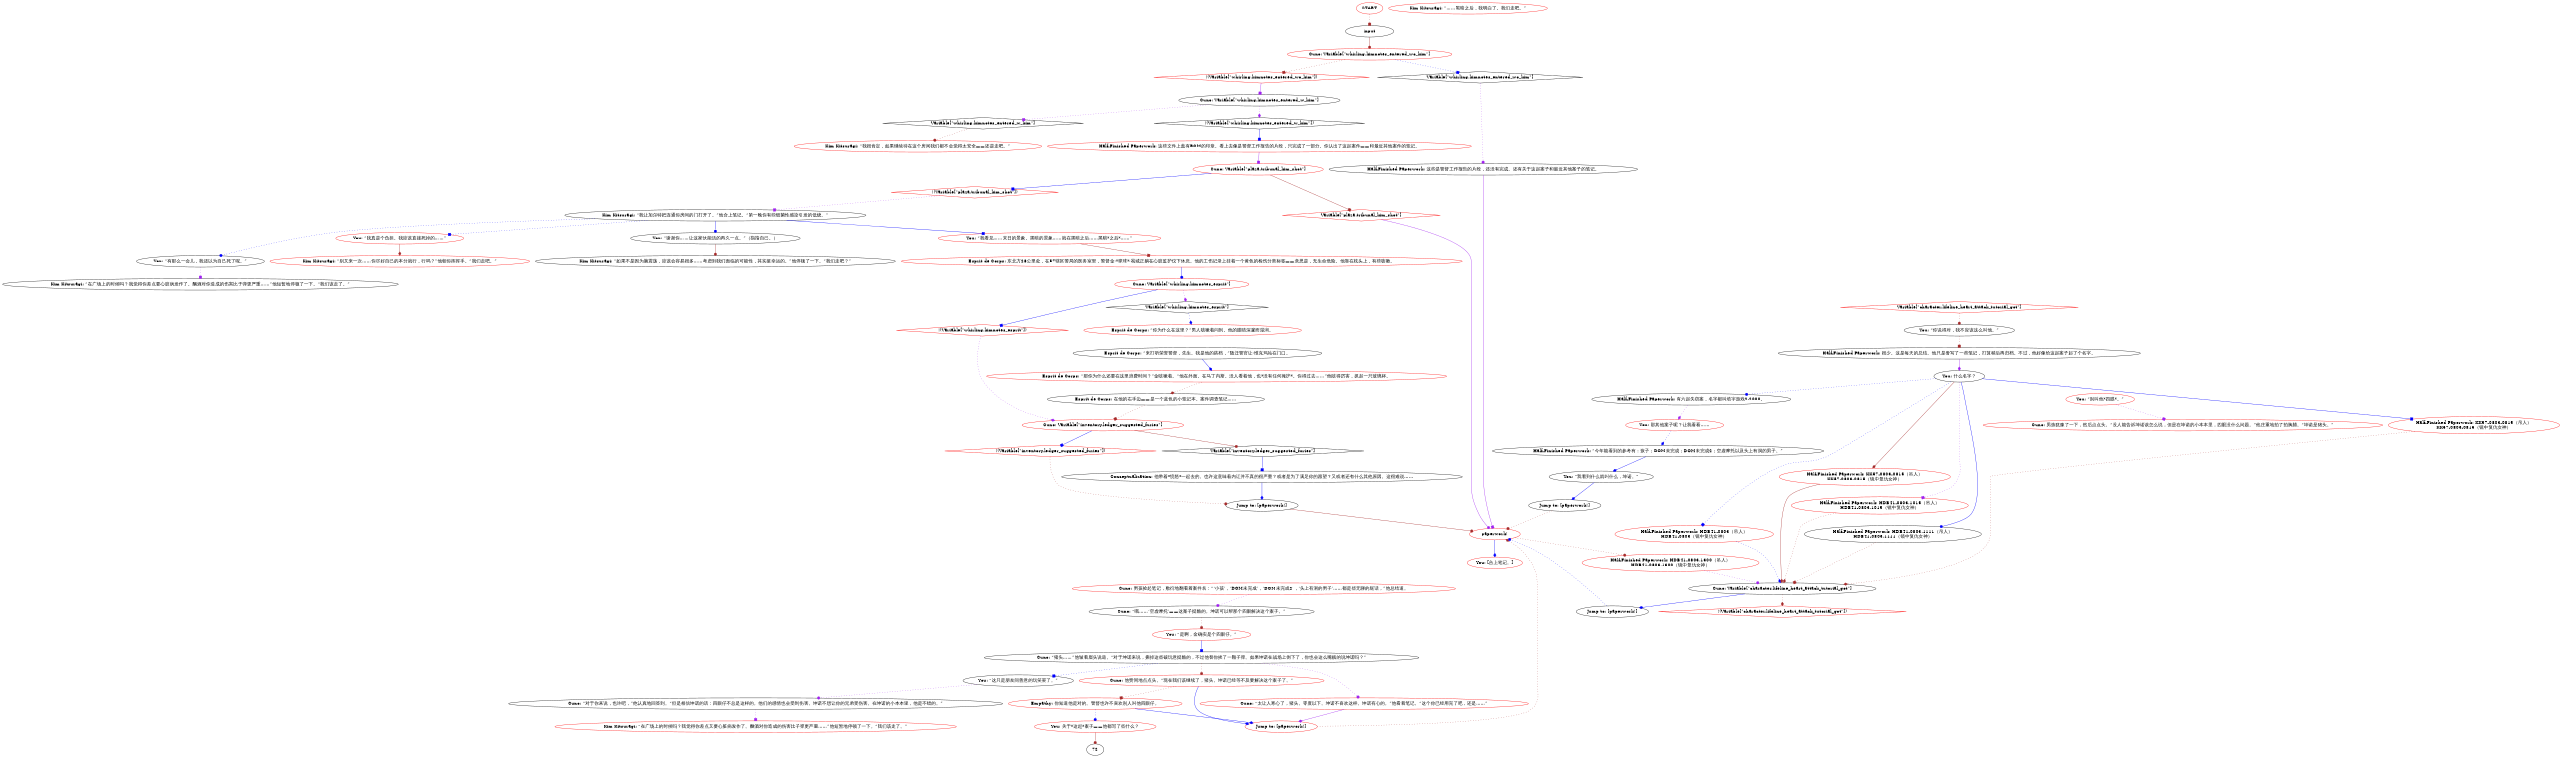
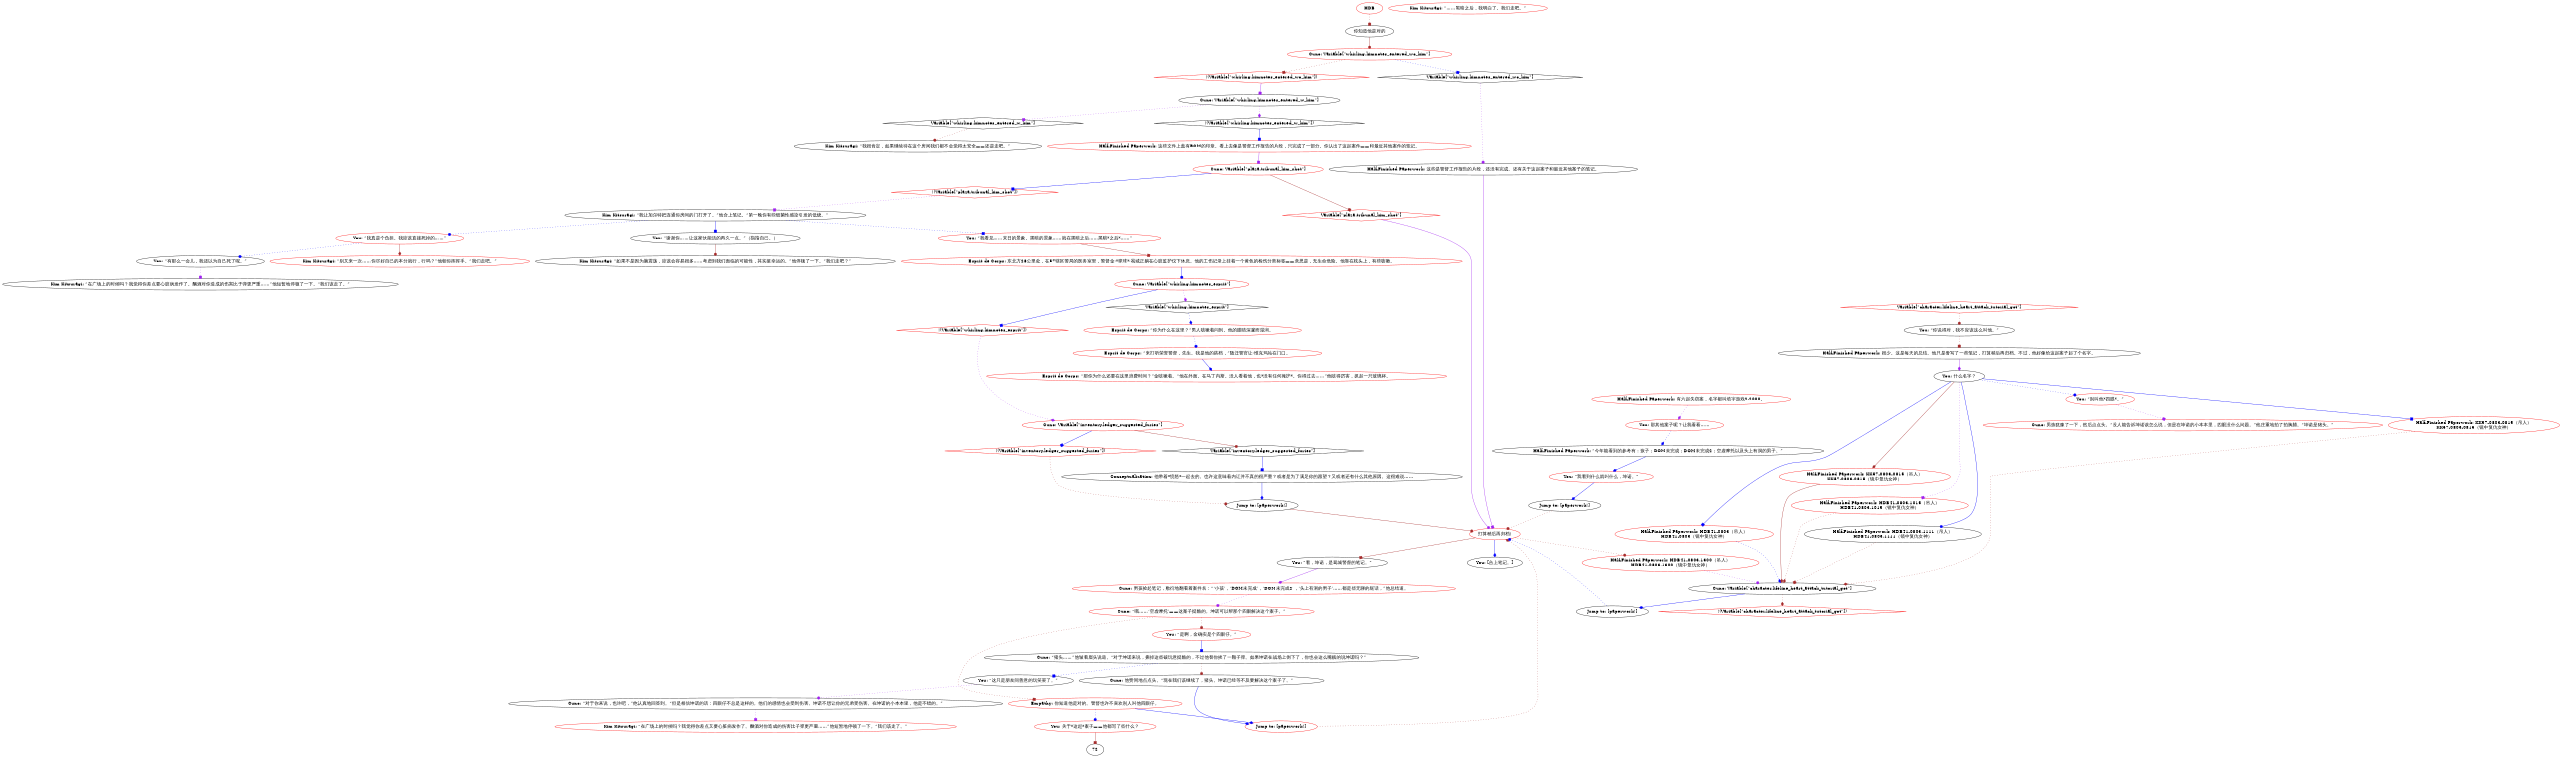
node "START": label "START" -> "HDB"
node "input": label "input" -> "你知道他是对的"
node "Kim Kitsuragi: “我很肯定，如果继续待在这个房间我们都不会觉得太安全——还是走吧。”": color red -> black
edge "Kim Kitsuragi: “我让加尔特把连通你房间的门打开了。”他合上笔记。“第一晚你有些细菌性感染引发的低烧。”" -> "You: “谢谢你……让这家伙能活的再久一点。”（指指自己。）": arrowhead dot -> box
edge "Kim Kitsuragi: “我让加尔特把连通你房间的门打开了。”他合上笔记。“第一晚你有些细菌性感染引发的低烧。”" -> "You: “有那么一会儿，我还以为自己死了呢。”": now "You: “我真是个负担。我应该直接死掉的……”" -> "You: “有那么一会儿，我还以为自己死了呢。”"
edge "Kim Kitsuragi: “我让加尔特把连通你房间的门打开了。”他合上笔记。“第一晚你有些细菌性感染引发的低烧。”" -> "You: “我真是个负担。我应该直接死掉的……”": arrowhead box -> dot
edge "Kim Kitsuragi: “我让加尔特把连通你房间的门打开了。”他合上笔记。“第一晚你有些细菌性感染引发的低烧。”" -> "You: “我看见……末日的景象。黑暗的景象……就在黑暗之后……黑暗*之后*……”": style solid -> dotted
edge "Esprit de Corps: “你为什么在这里？”男人咳嗽着问到。他的眼睛深邃而湿润。" -> "Esprit de Corps: “来打听荣誉警督，先生。我是他的搭档，”随迁警官让·维克玛站在门口。": added
node "Esprit de Corps: “来打听荣誉警督，先生。我是他的搭档，”随迁警官让·维克玛站在门口。": color black -> red
edge "You: 什么名字？" -> "Half-Finished Paperwork: 有六起失窃案，名字都叫填字游戏2-2000。": now "You: 什么名字？" -> "You: “别叫他*四眼*。”"
node "Esprit de Corps: 在他的右手边——是一个蓝色的小笔记本。案件调查笔记……": removed
node "Half-Finished Paperwork: 有六起失窃案，名字都叫填字游戏2-2000。": color black -> red
edge "You: 什么名字？" -> "Half-Finished Paperwork: HDB41-0803（吊人） HDB41-0803（镜中复仇女神）": style dotted -> solid
node "You: “我看到什么就叫什么，坤诺。”": color black -> red
node "paperwork!": label "paperwork!" -> "打算稍后再归档!"
node "You: “看，坤诺，是曷城警督的笔记。”": added
node "You: [合上笔记。]": color red -> black
node "Cuno: “哦……‘空虚摩托’——这案子挺酷的。坤诺可以帮那个四眼解决这个案子。”": color black -> red
node "Cuno: 他赞同地点点头。“现在我们该继续了，猪头。坤诺已经等不及要解决这个案子了。”": color red -> black
edge "Cuno: 他赞同地点点头。“现在我们该继续了，猪头。坤诺已经等不及要解决这个案子了。”" -> "Empathy: 你知道他是对的。警督也许不喜欢别人叫他四眼仔。": now "Cuno: “哦……‘空虚摩托’——这案子挺酷的。坤诺可以帮那个四眼解决这个案子。”" -> "Empathy: 你知道他是对的。警督也许不喜欢别人叫他四眼仔。"
node "Cuno: “太让人寒心了，猪头。零度以下。坤诺不喜欢这样。坤诺有心的。”他看着笔记。“这个你已经用完了吧，还是……”": removed
edge "You: 关于*这起*案子——他都写了些什么？" -> "72": arrowhead dot -> box
